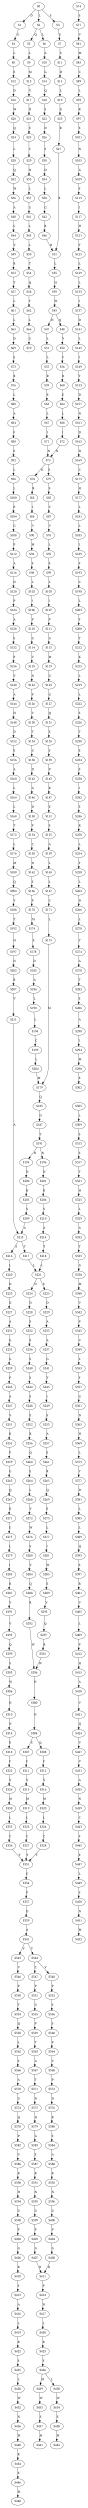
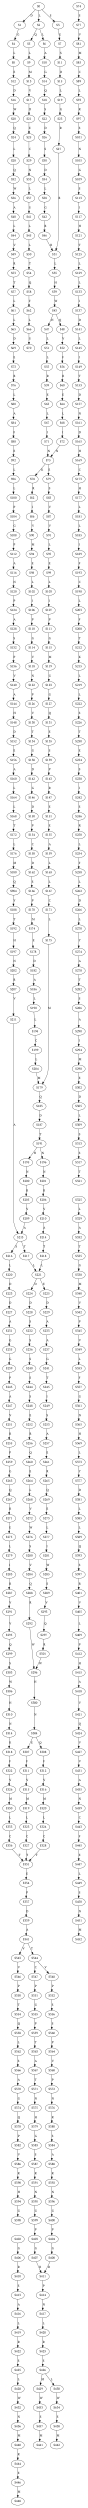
edge "S302" -> "S305": added, label "D"
edge "S321" -> "S325": removed, label "H"
edge "S398" -> "S402": removed, label "P"
